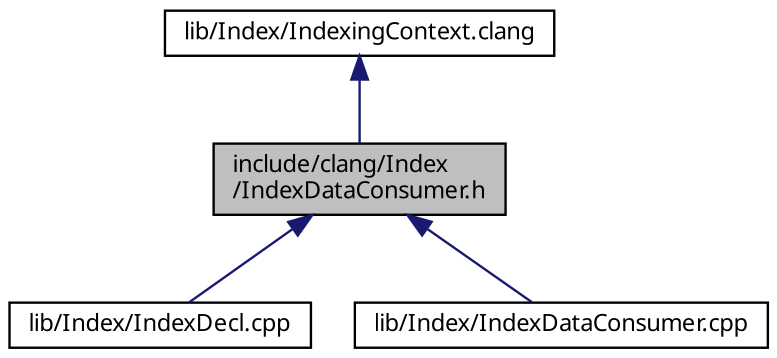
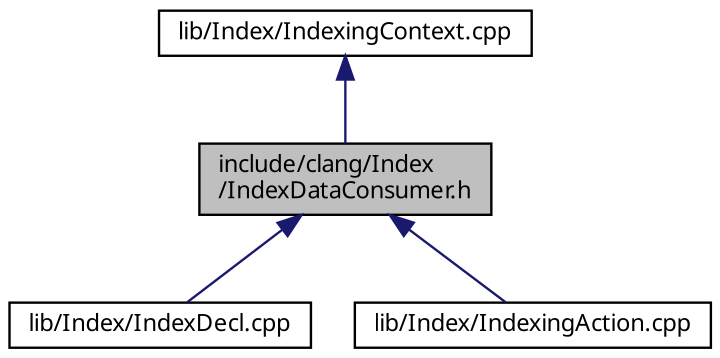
node "lib/Index/IndexingContext.clang": label "lib/Index/IndexingContext.clang" -> "lib/Index/IndexingContext.cpp"
node "lib/Index/IndexDataConsumer.cpp": label "lib/Index/IndexDataConsumer.cpp" -> "lib/Index/IndexingAction.cpp"
